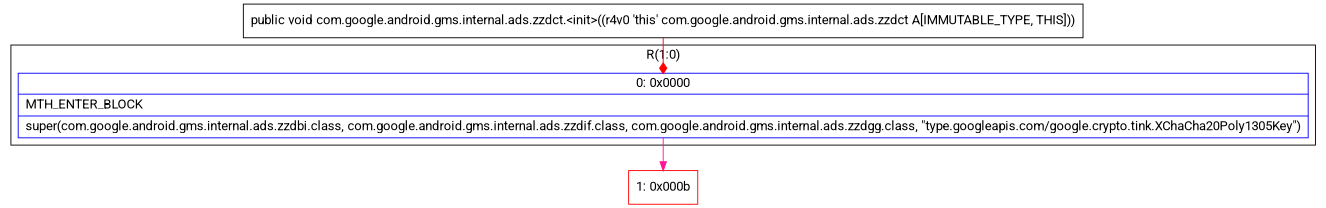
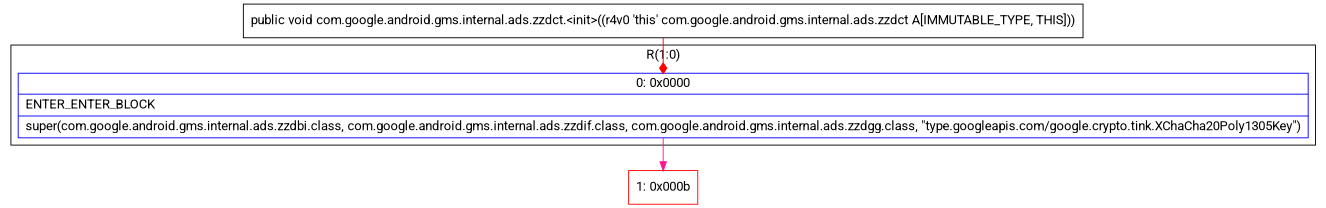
node "0: 0x0000": text "MTH_ENTER_BLOCK" -> "ENTER_ENTER_BLOCK"
